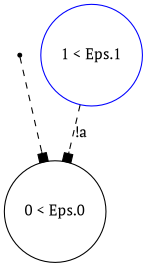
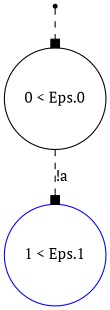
edge "1 < Eps.1" -> "0 < Eps.0": reversed
